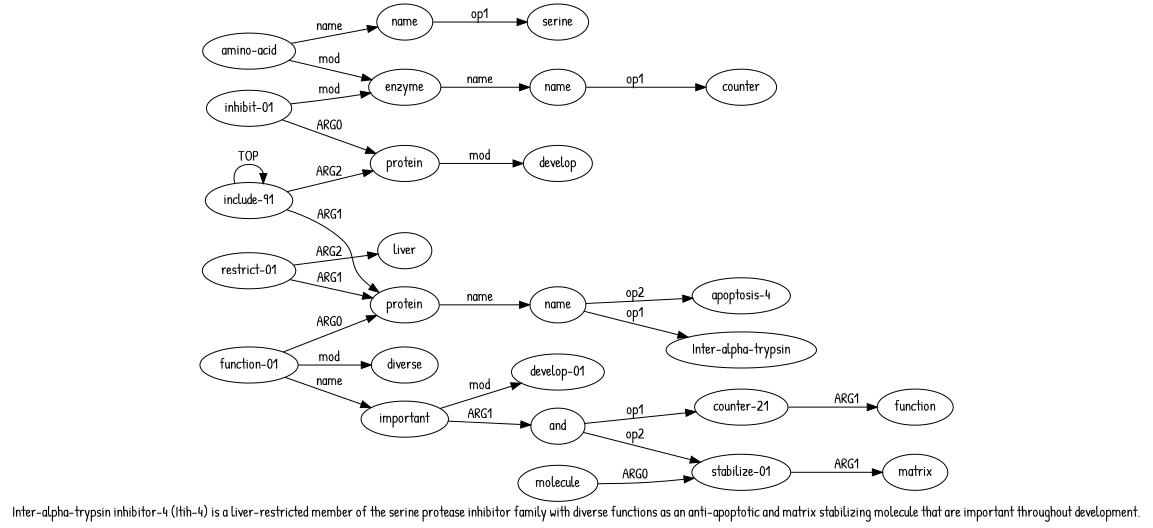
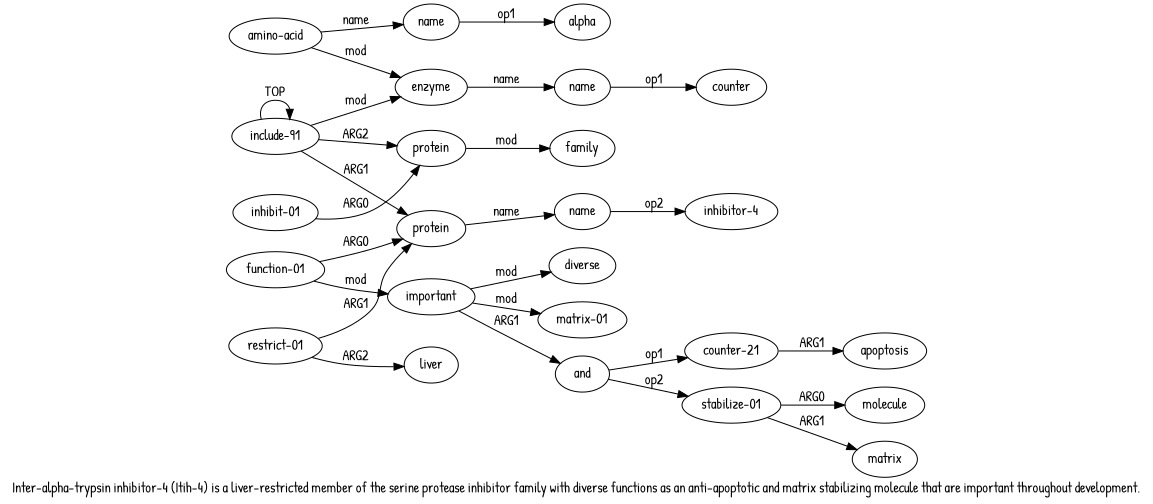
node "serine": label "serine" -> "alpha"
edge "inhibit-01" -> "enzyme": now "include-91" -> "enzyme"
node "develop": label "develop" -> "family"
node "apoptosis-4": label "apoptosis-4" -> "inhibitor-4"
node "Inter-alpha-trypsin": removed
edge "function-01" -> "diverse": now "important" -> "diverse"
node "develop-01": label "develop-01" -> "matrix-01"
edge "function-01" -> "important": label "name" -> "mod"
node "function": label "function" -> "apoptosis"
edge "molecule" -> "stabilize-01": reversed
